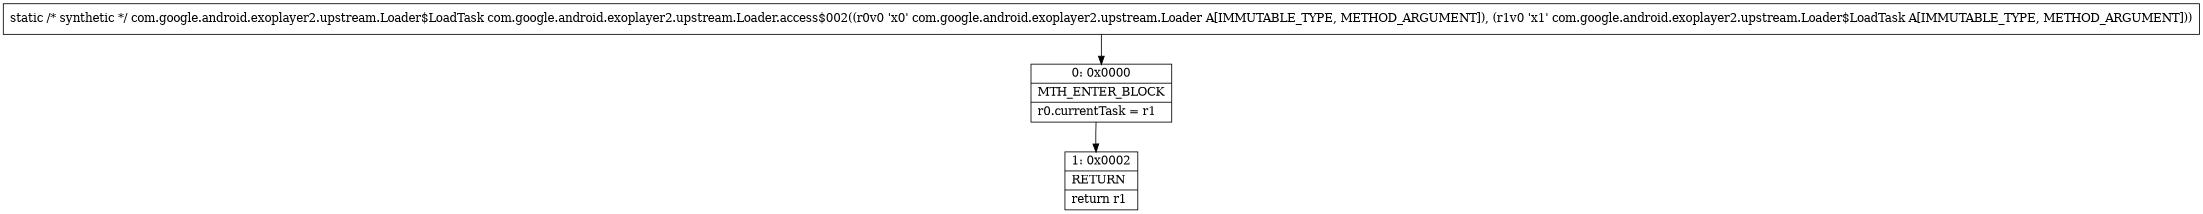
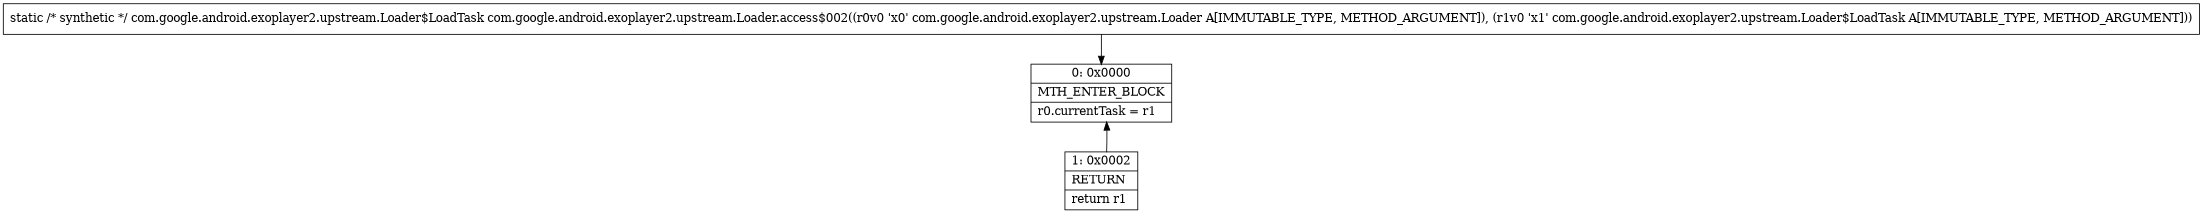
edge "0: 0x0000" -> "1: 0x0002": reversed
